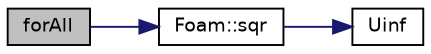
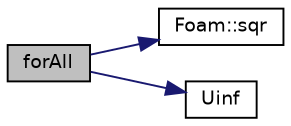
edge "Foam::sqr" -> "Uinf": now "forAll" -> "Uinf"
